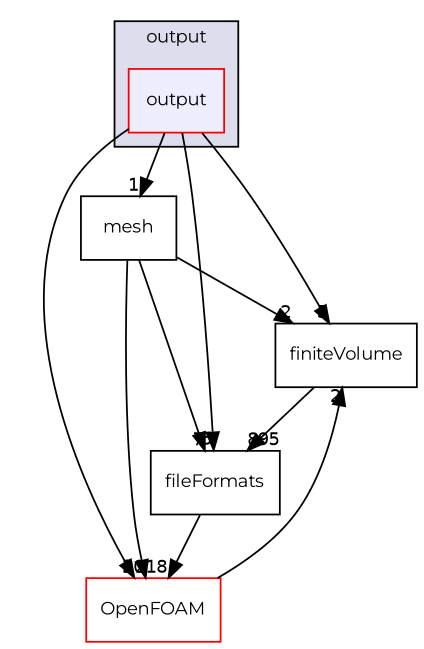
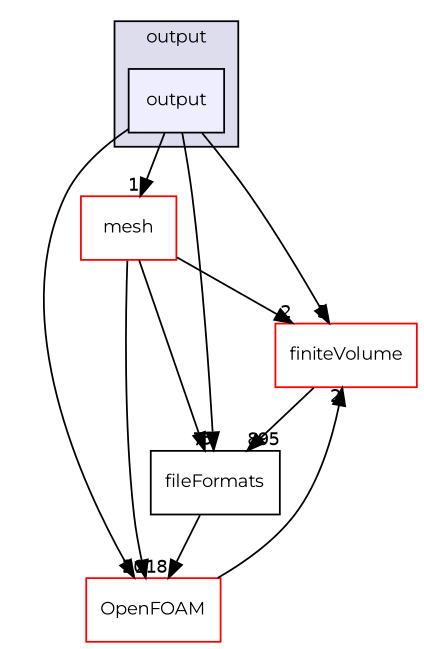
node "output": color red -> black
node "mesh": color black -> red
node "finiteVolume": color black -> red
